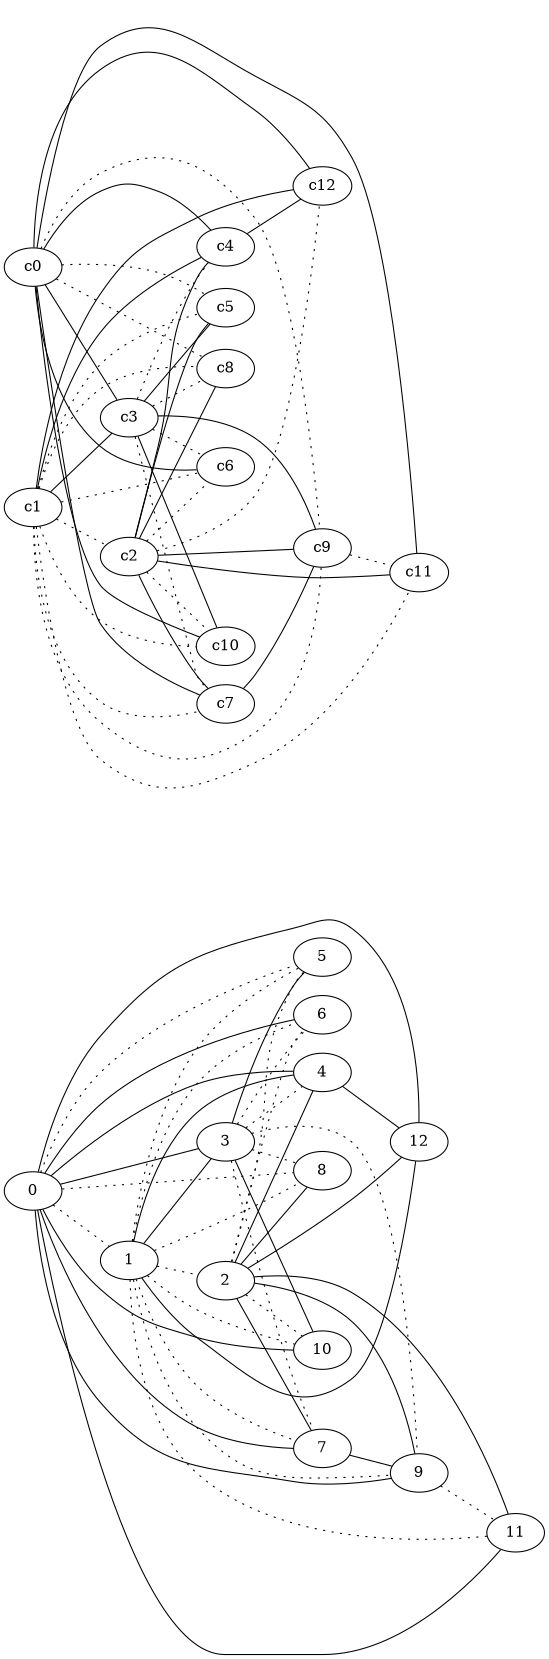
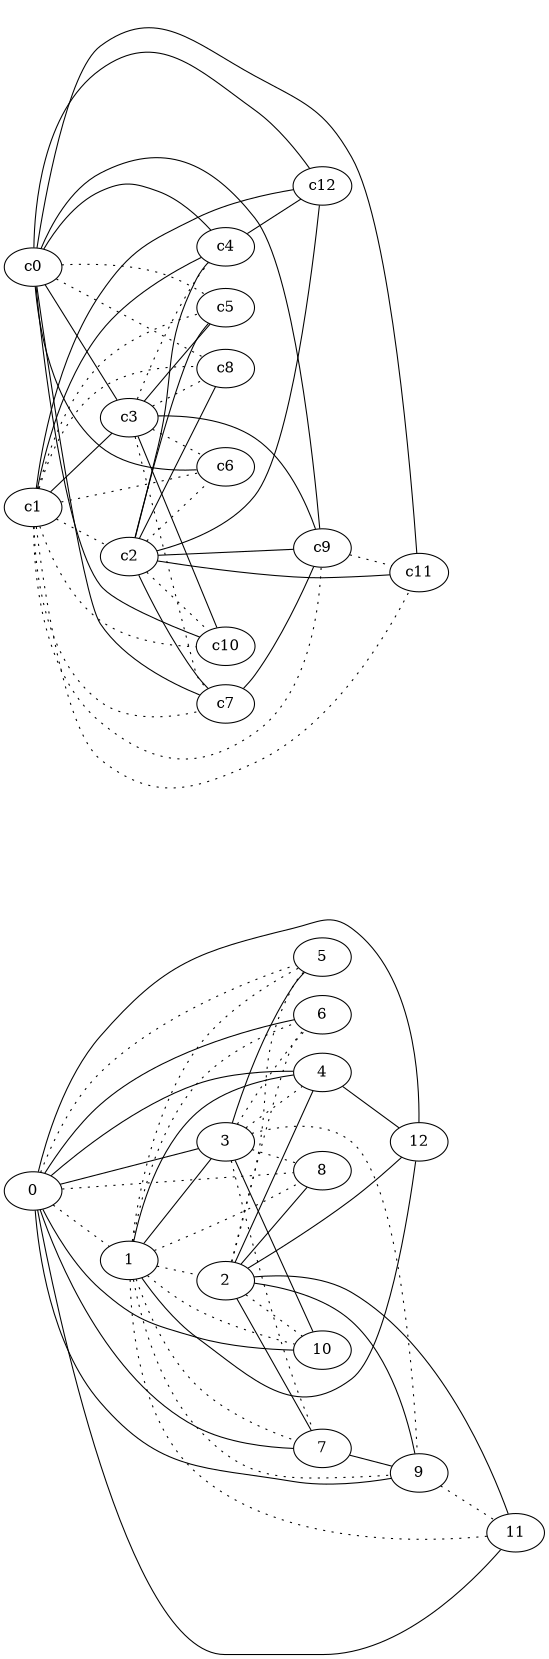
edge "c0" -- "c9": style dotted -> solid
edge "c12" -- "c2": style dotted -> solid
